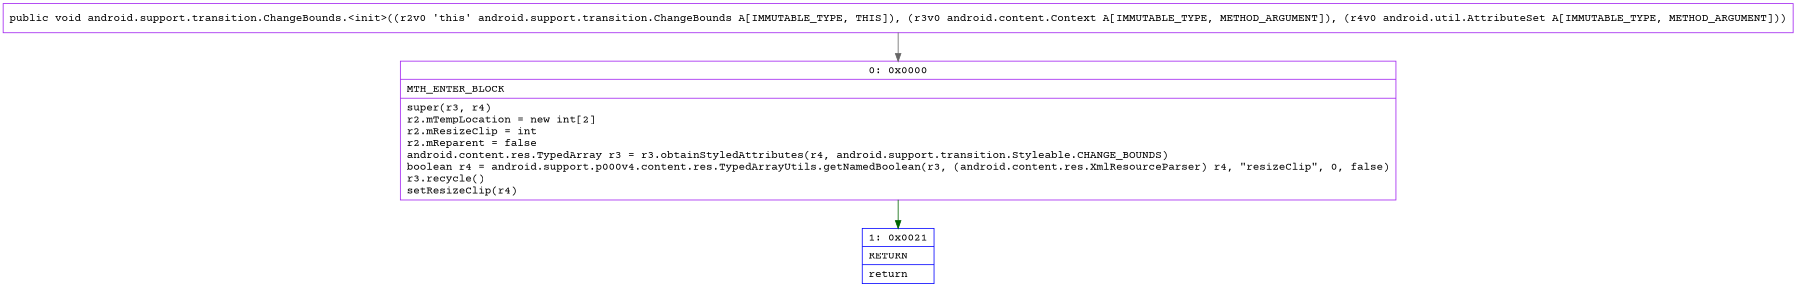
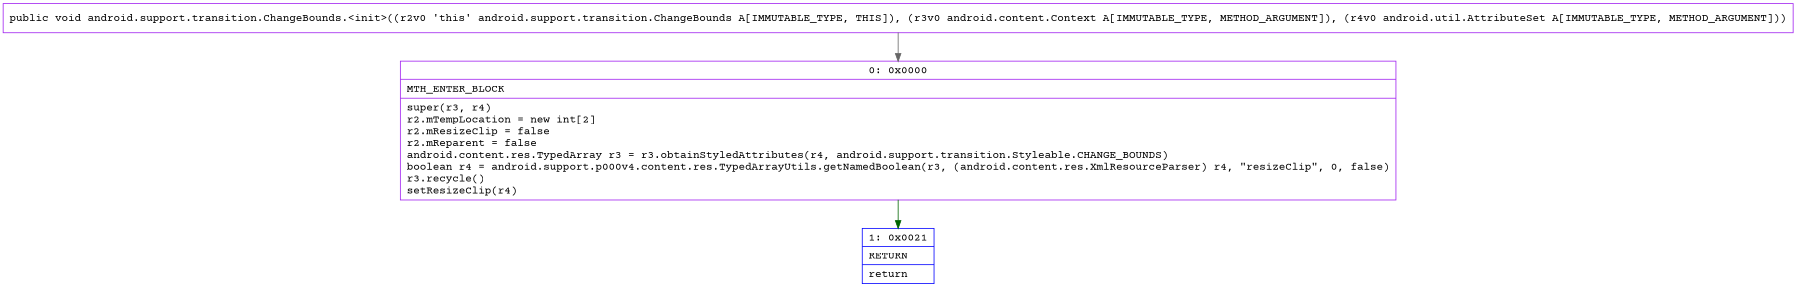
node "0: 0x0000": text "r2.mResizeClip = int" -> "r2.mResizeClip = false"
